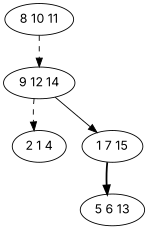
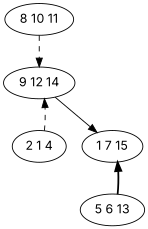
edge "9 12 14" -> "2 1 4": reversed
edge "1 7 15" -> "5 6 13": reversed
